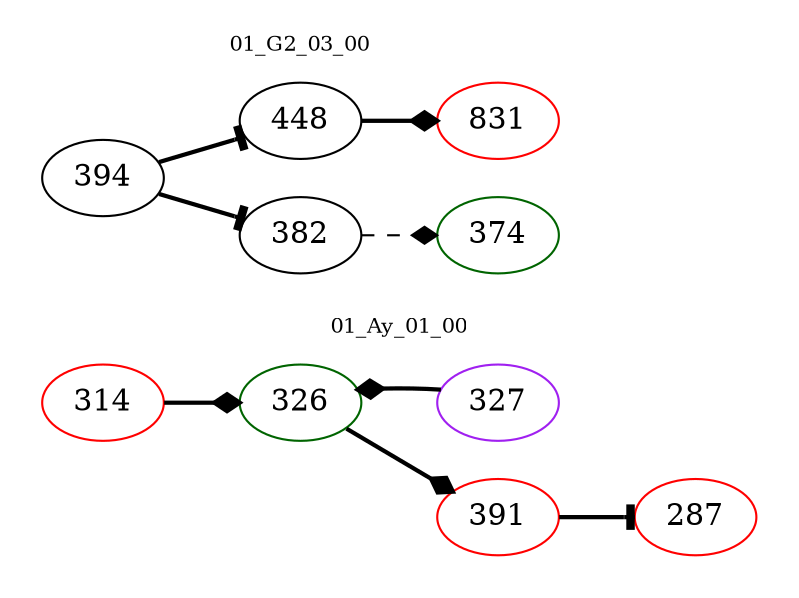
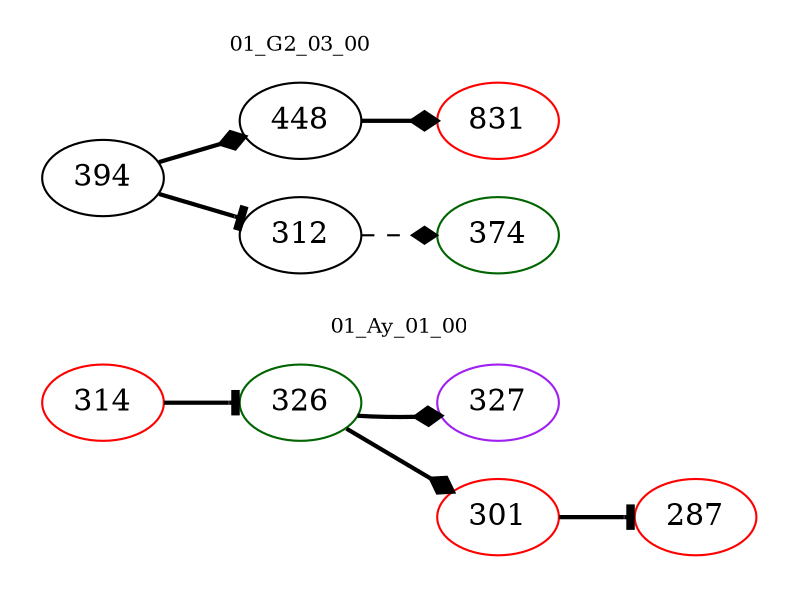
edge "394" -> "448": arrowhead tee -> diamond
node "382": label "382" -> "312"
edge "327" -> "326": reversed
edge "314" -> "326": arrowhead diamond -> tee
node "391": label "391" -> "301"
